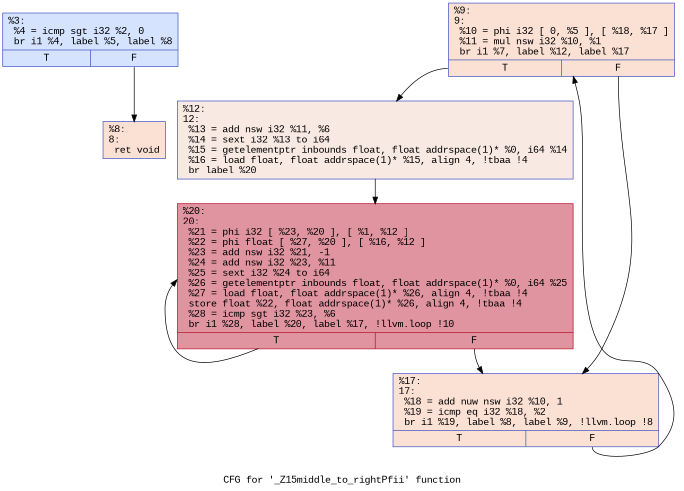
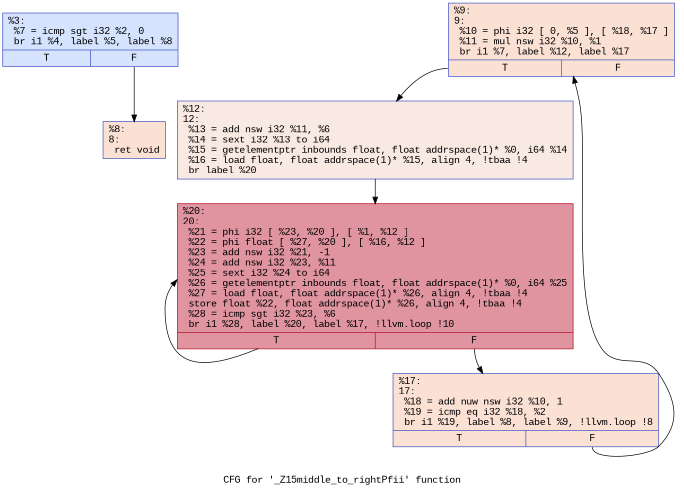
node "%3:": text "%4 = icmp sgt i32 %2, 0" -> "%7 = icmp sgt i32 %2, 0"
edge "%9:" -> "%17:": removed
